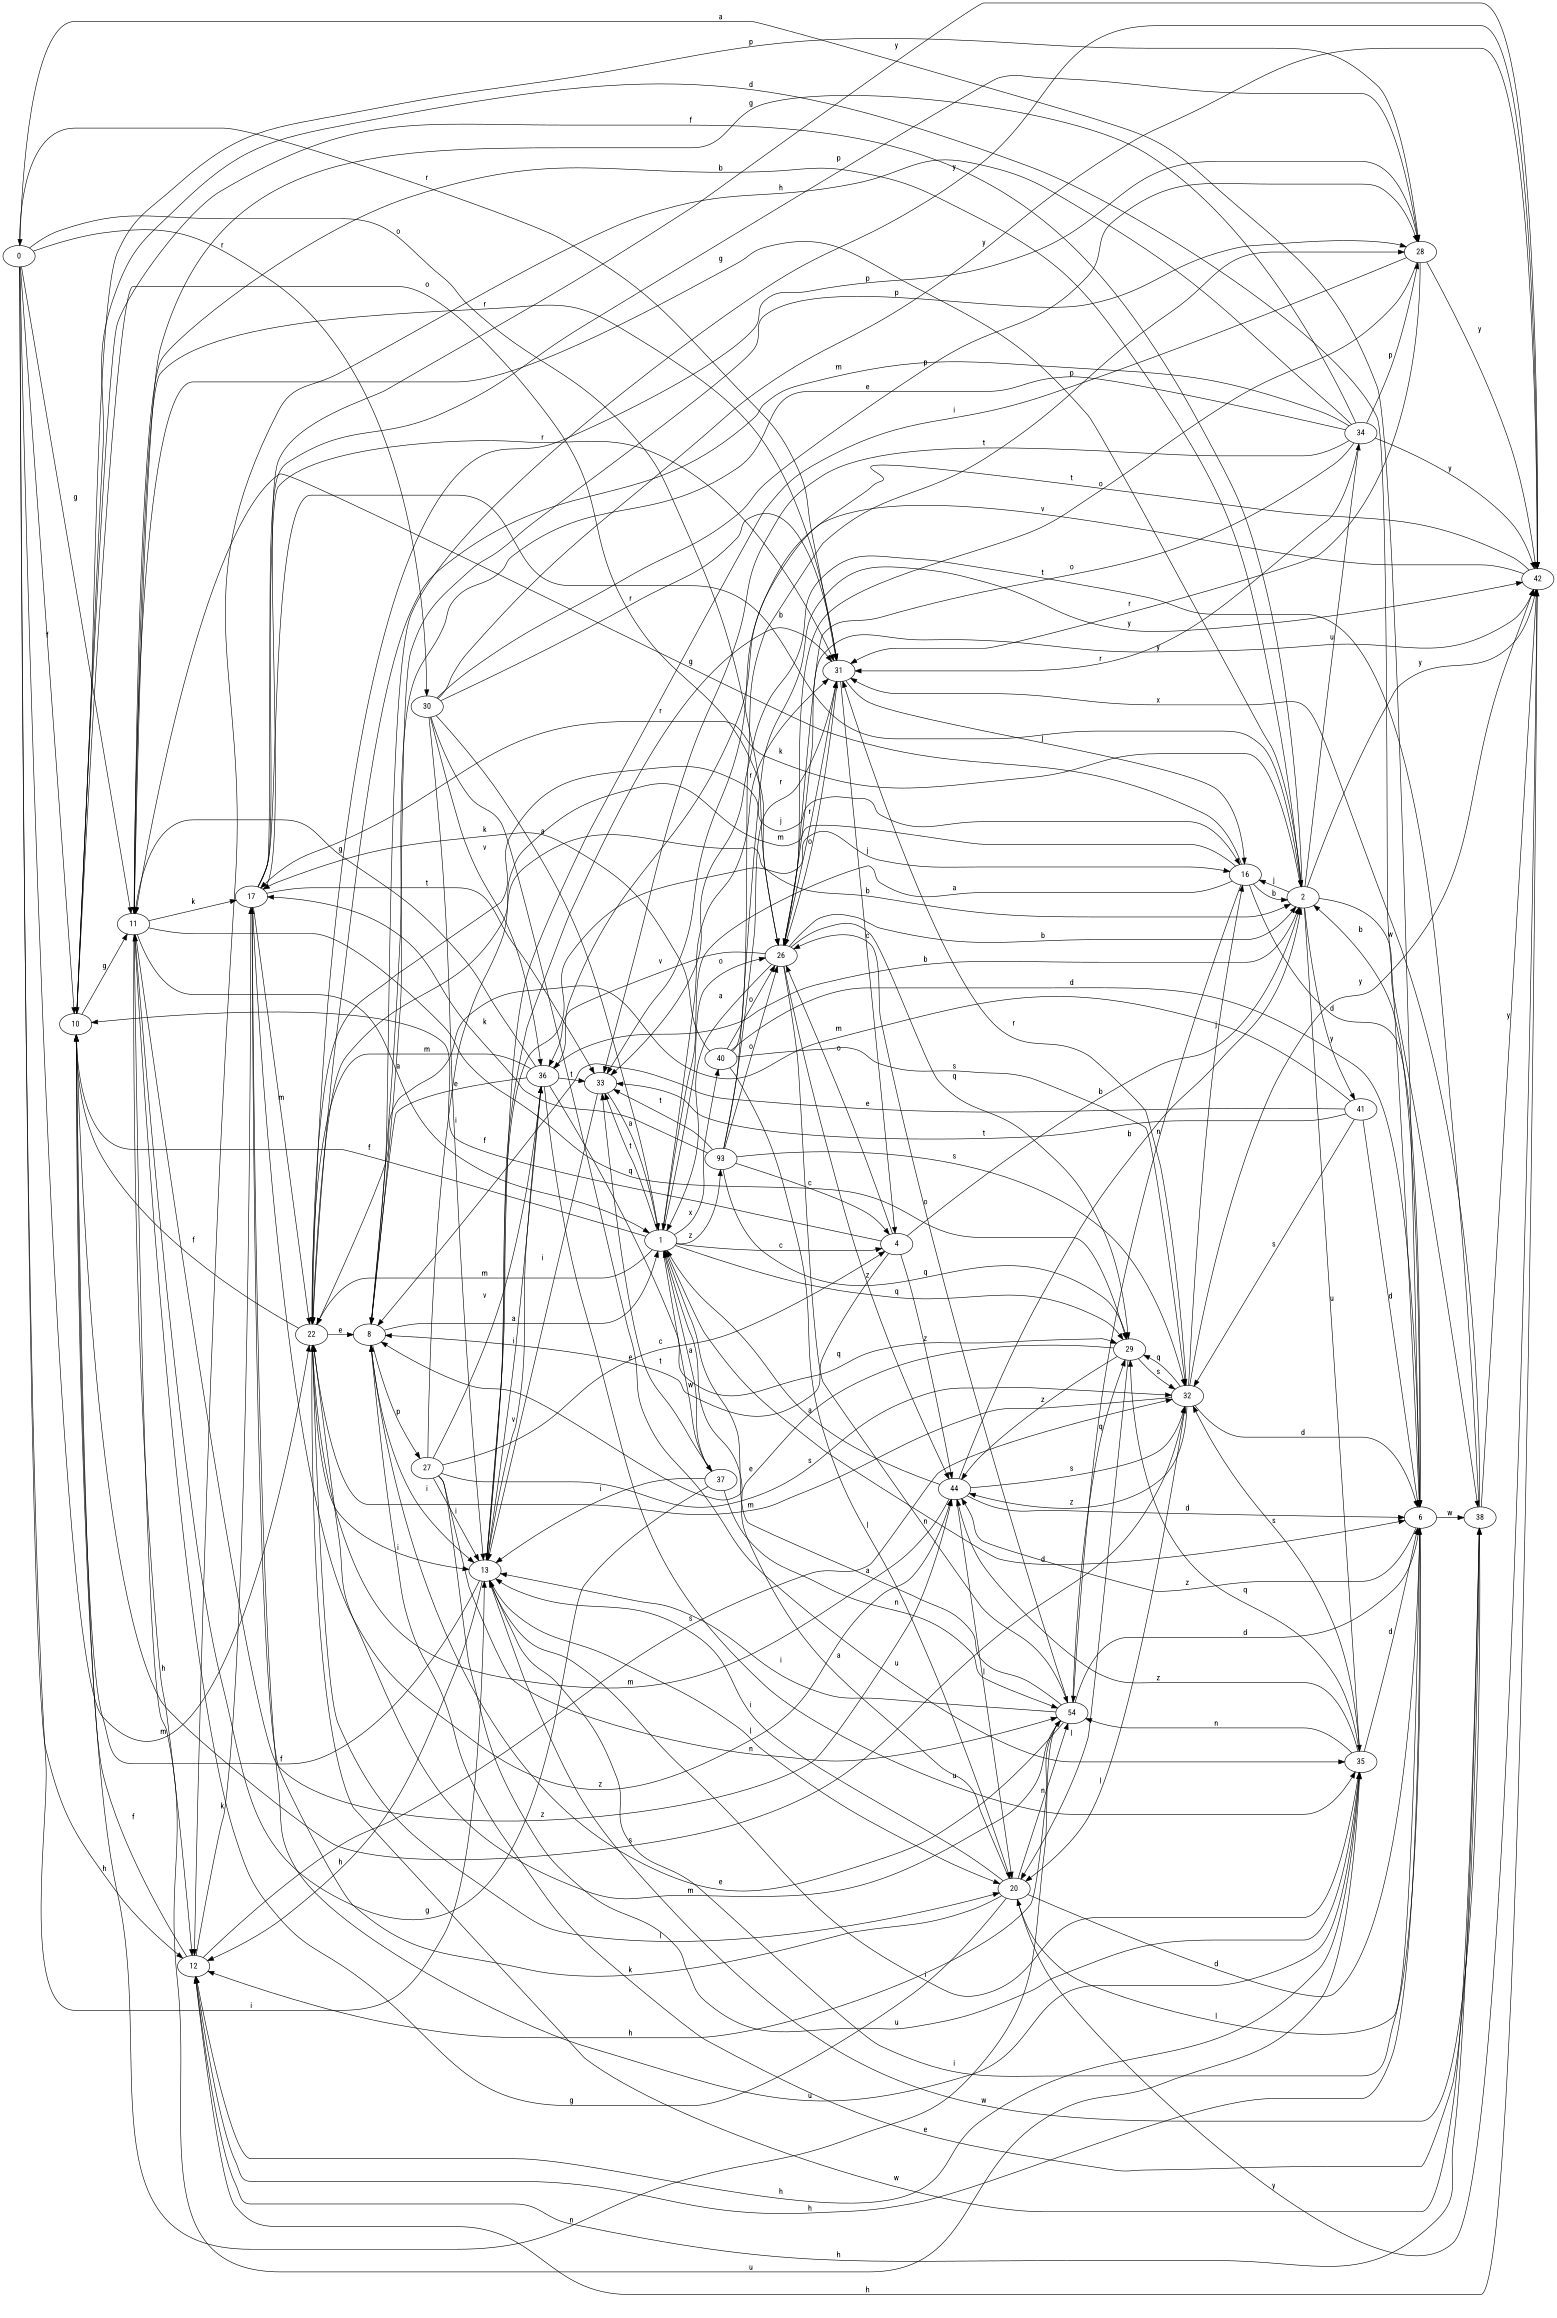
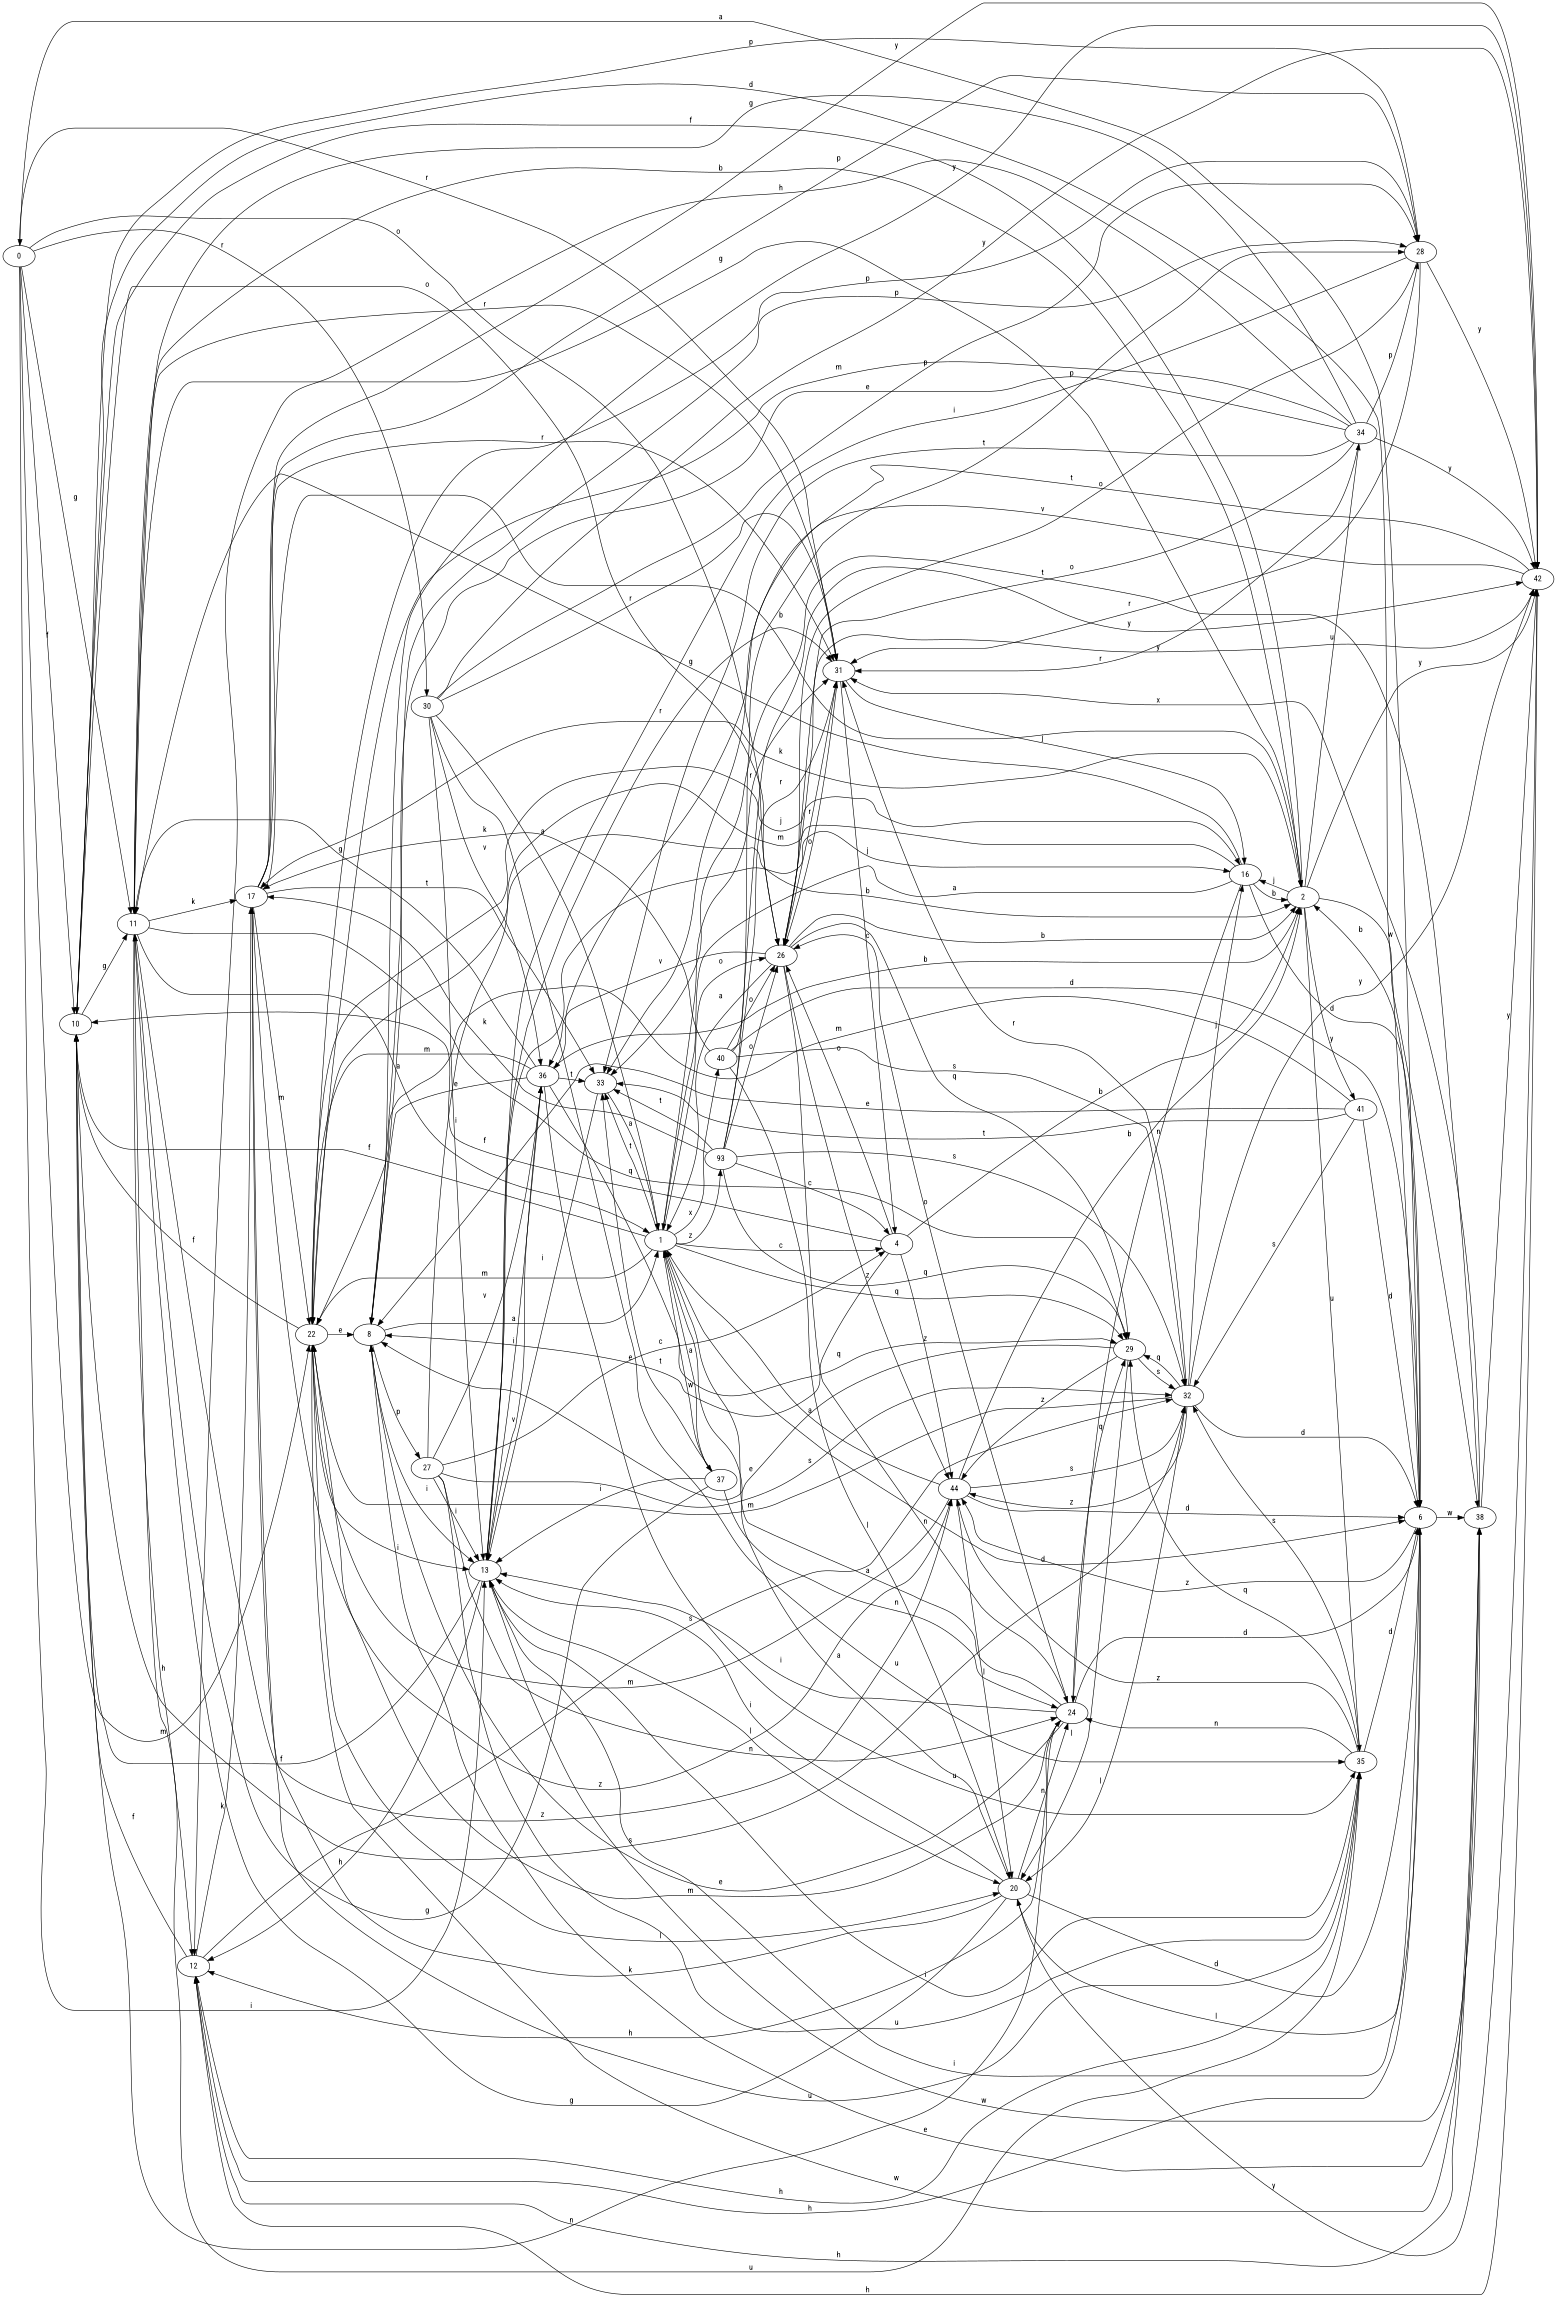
edge "0" -> "12": removed, label "h"
node "54": label "54" -> "24"
